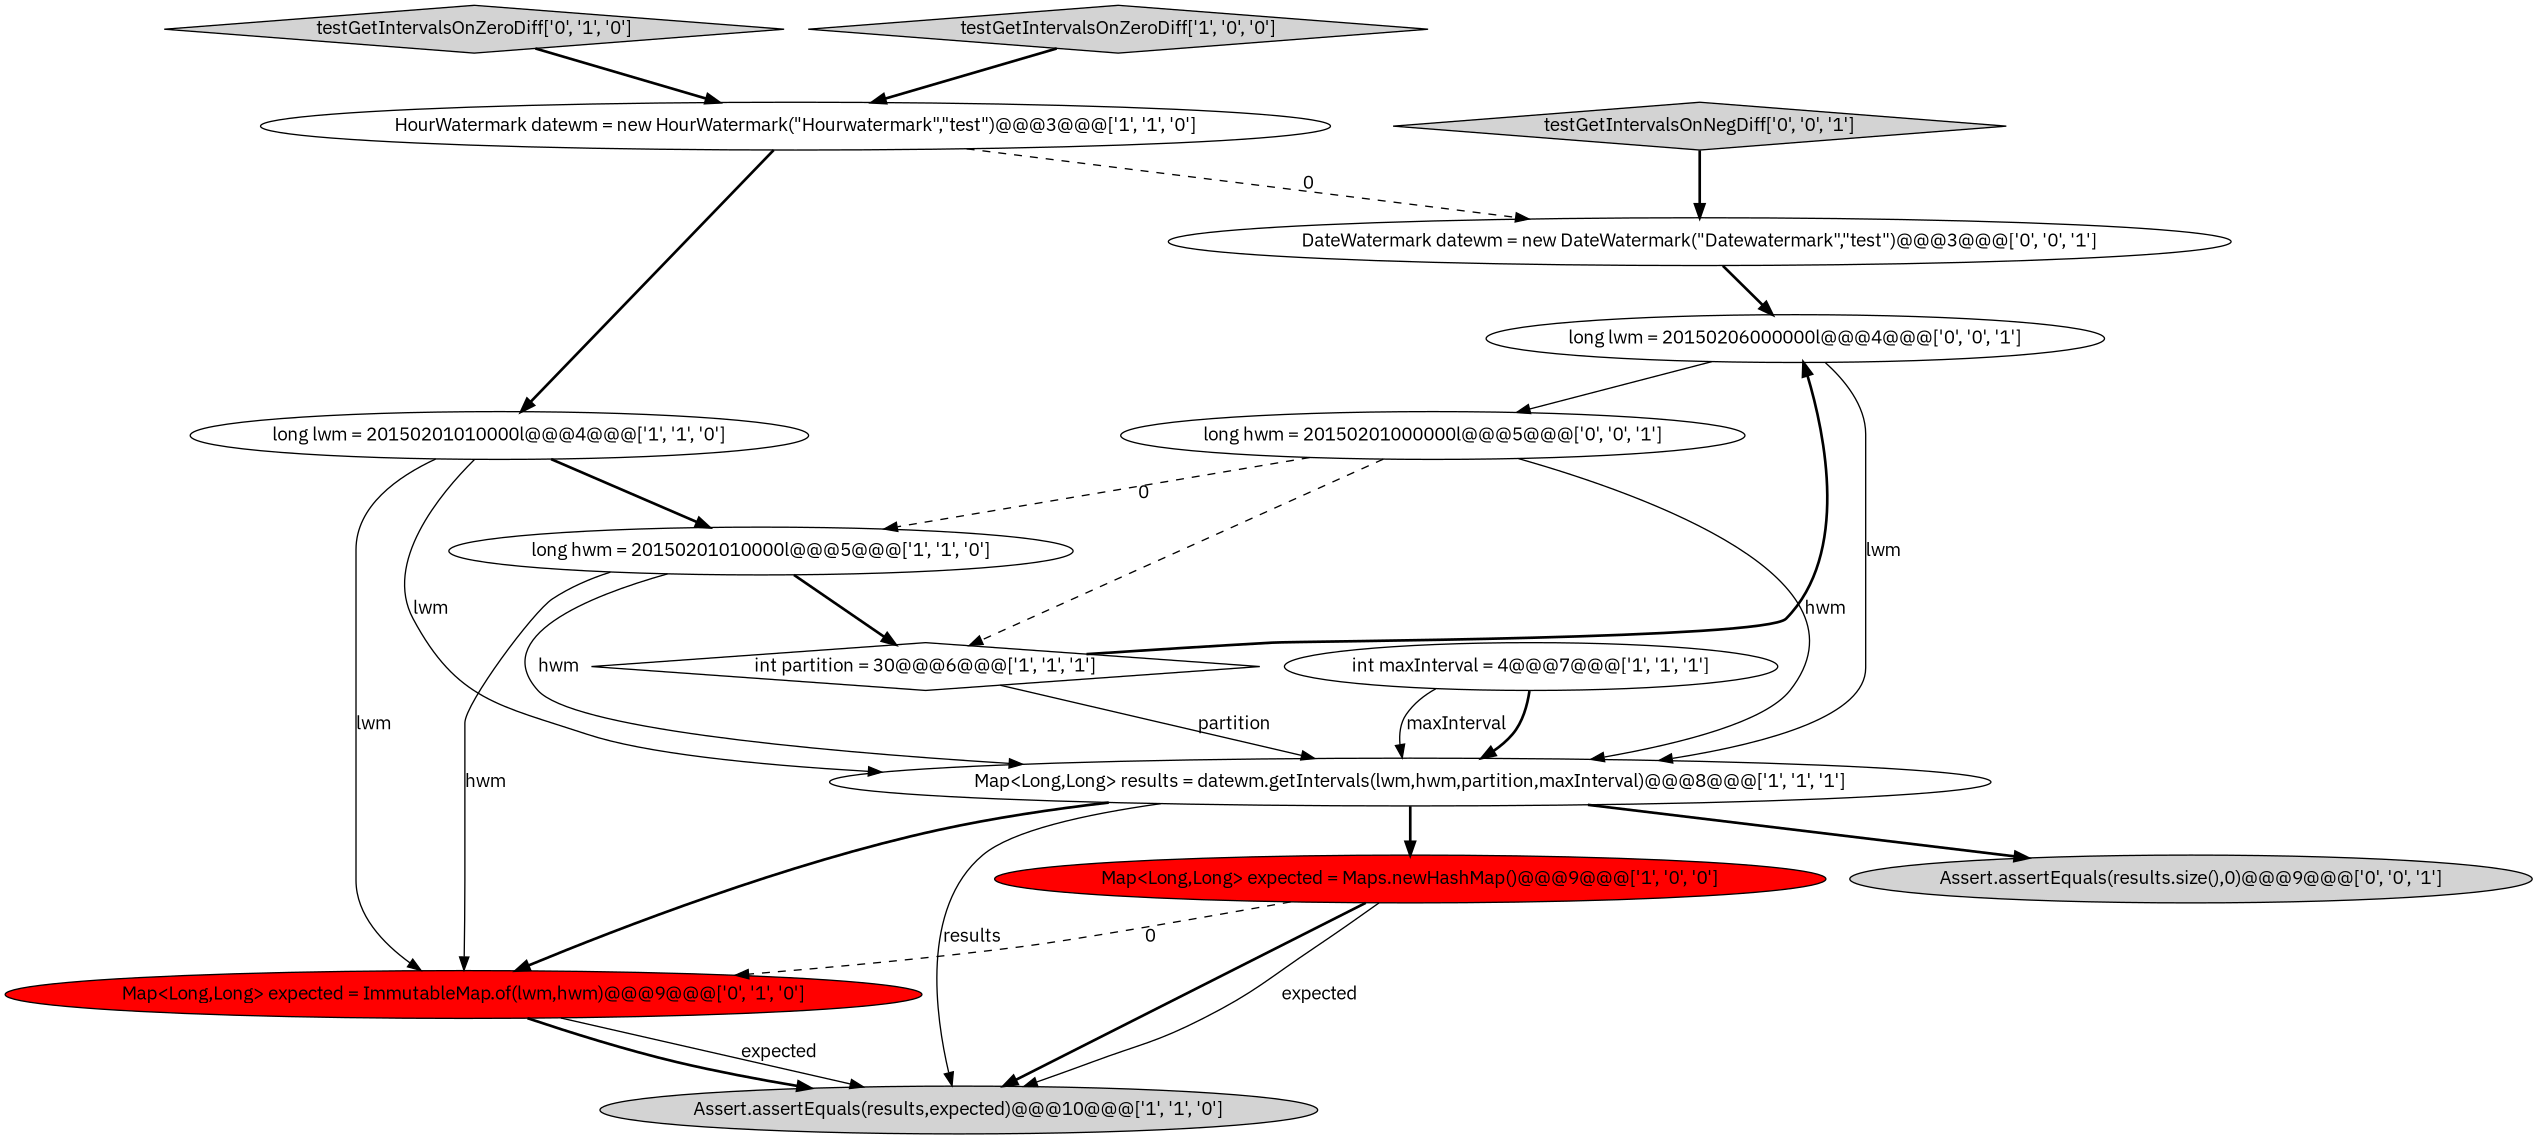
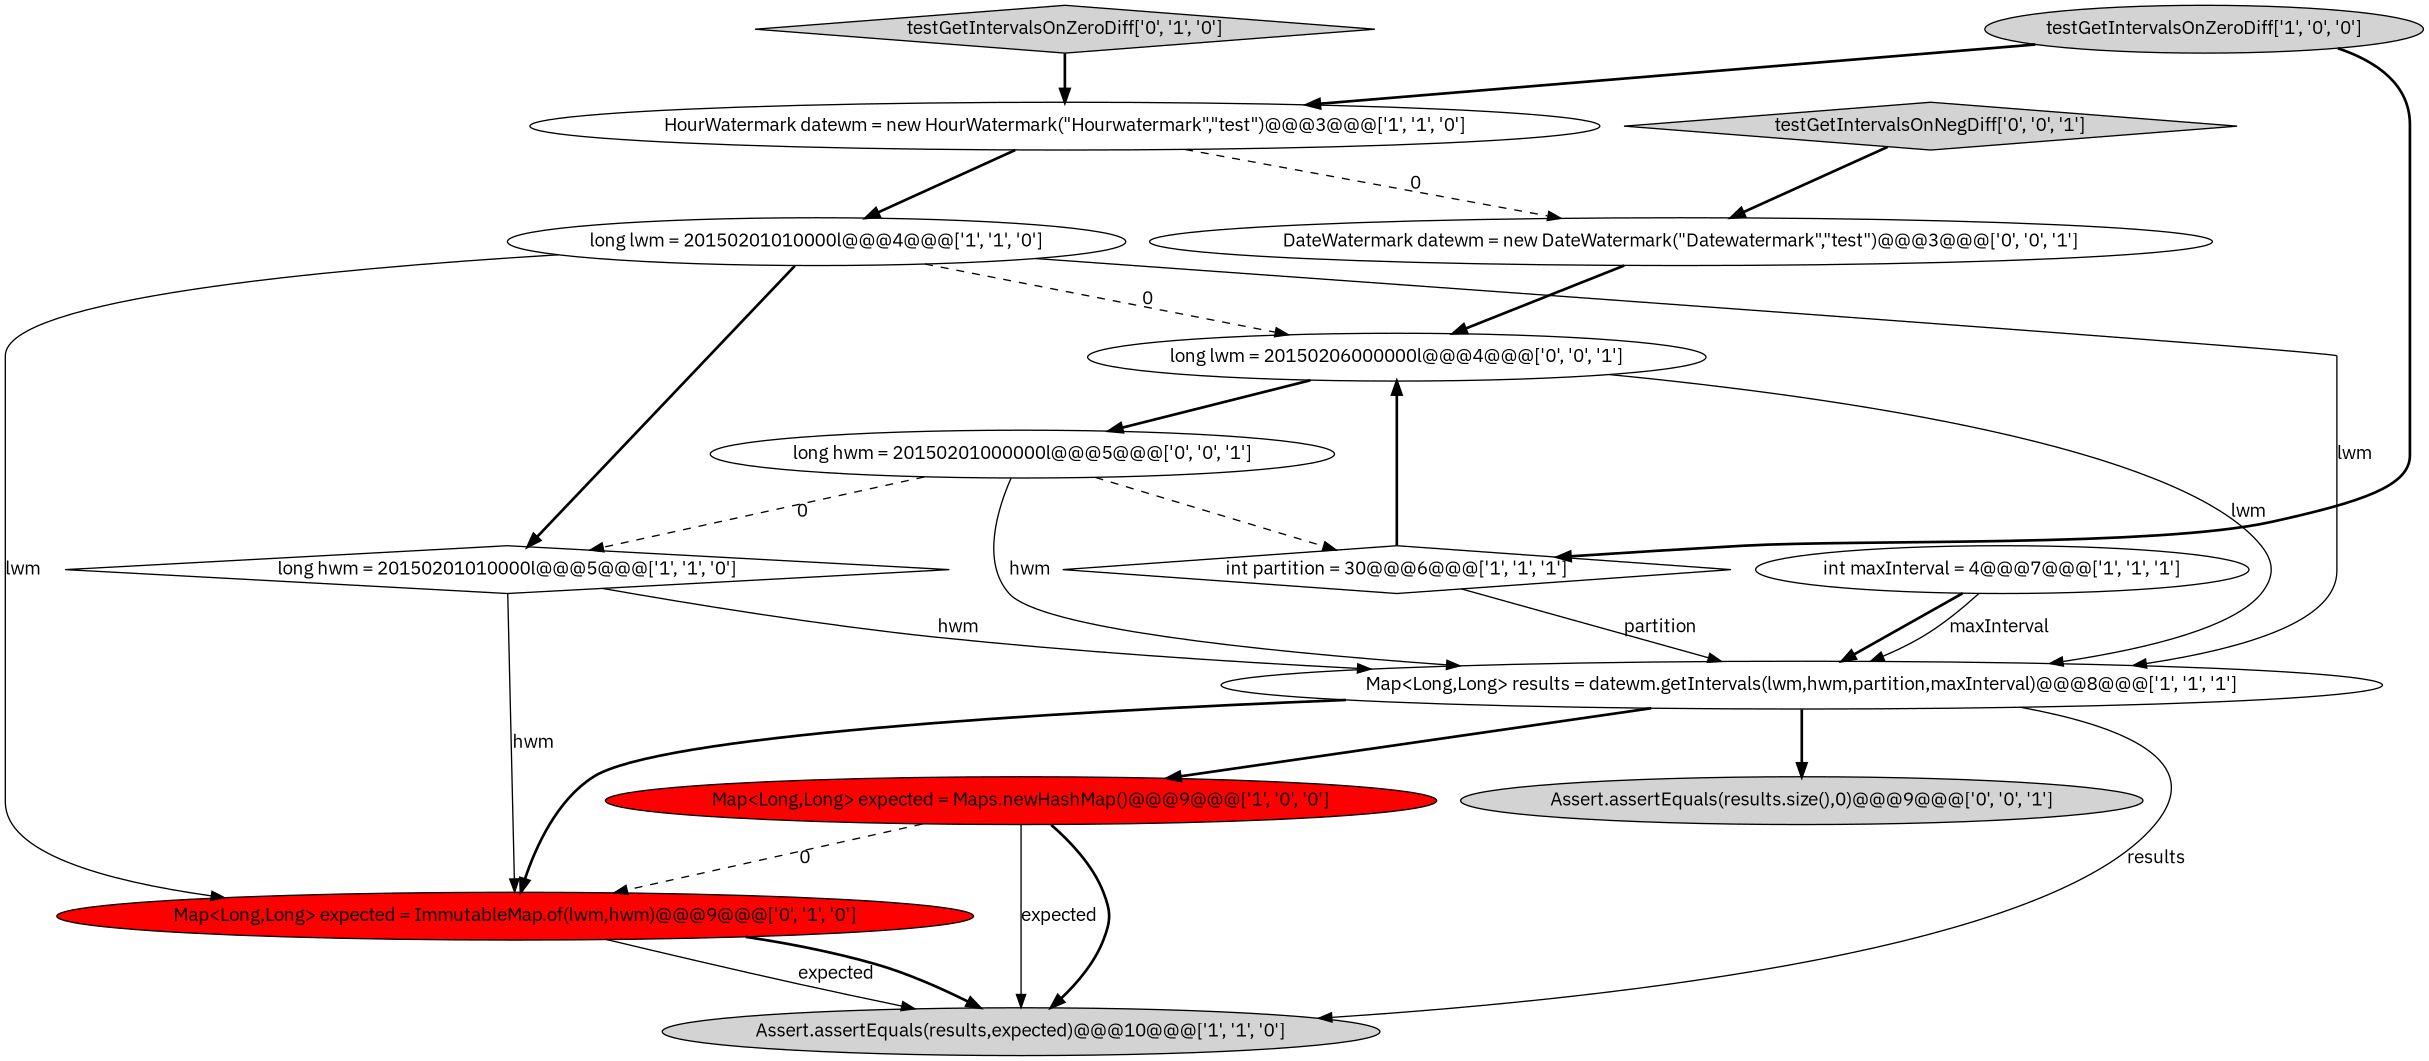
node "testGetIntervalsOnZeroDiff['1', '0', '0']": shape diamond -> ellipse
edge "long lwm = 20150201010000l@@@4@@@['1', '1', '0']" -> "long lwm = 20150206000000l@@@4@@@['0', '0', '1']": added, label "0"
edge "long lwm = 20150206000000l@@@4@@@['0', '0', '1']" -> "long hwm = 20150201000000l@@@5@@@['0', '0', '1']": style solid -> bold
node "long hwm = 20150201010000l@@@5@@@['1', '1', '0']": shape ellipse -> diamond
edge "long hwm = 20150201010000l@@@5@@@['1', '1', '0']" -> "int partition = 30@@@6@@@['1', '1', '1']": now "testGetIntervalsOnZeroDiff['1', '0', '0']" -> "int partition = 30@@@6@@@['1', '1', '1']"
